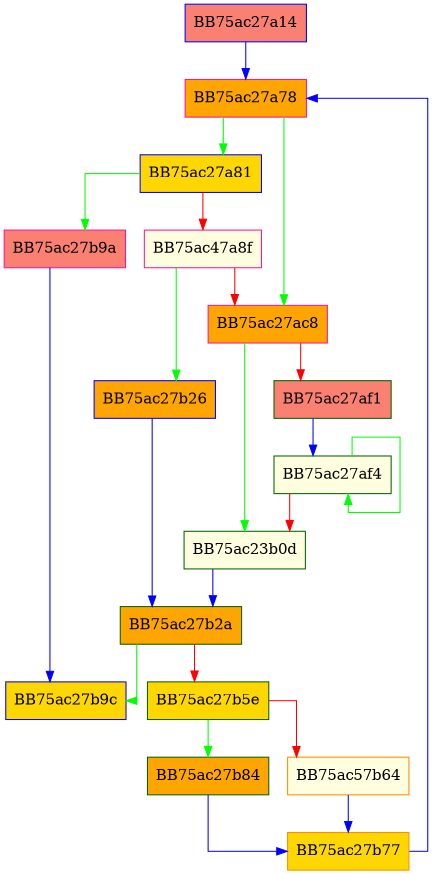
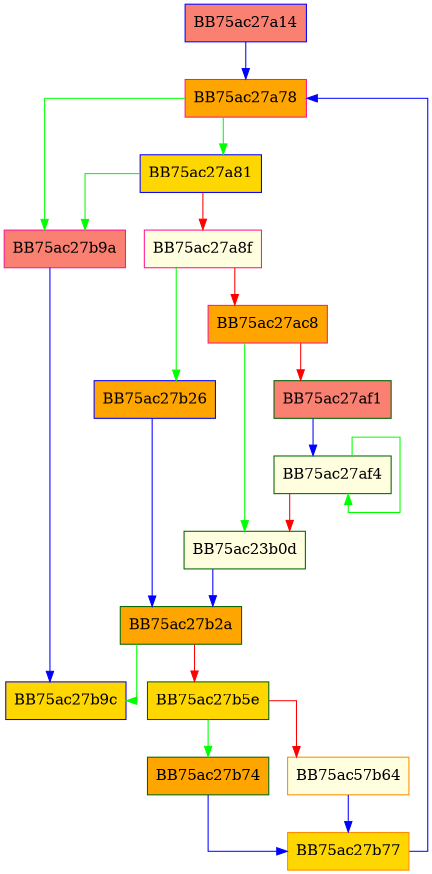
edge "BB75ac27a78" -> "BB75ac27ac8": now "BB75ac27a78" -> "BB75ac27b9a"
node "BB75ac47a8f": label "BB75ac47a8f" -> "BB75ac27a8f"
node "BB75ac27b84": label "BB75ac27b84" -> "BB75ac27b74"
